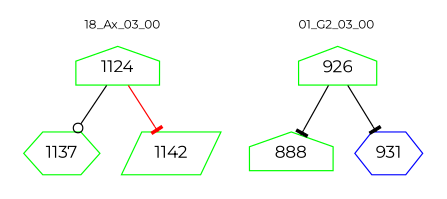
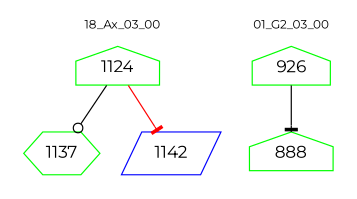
node "1142": color green -> blue
node "931": removed
